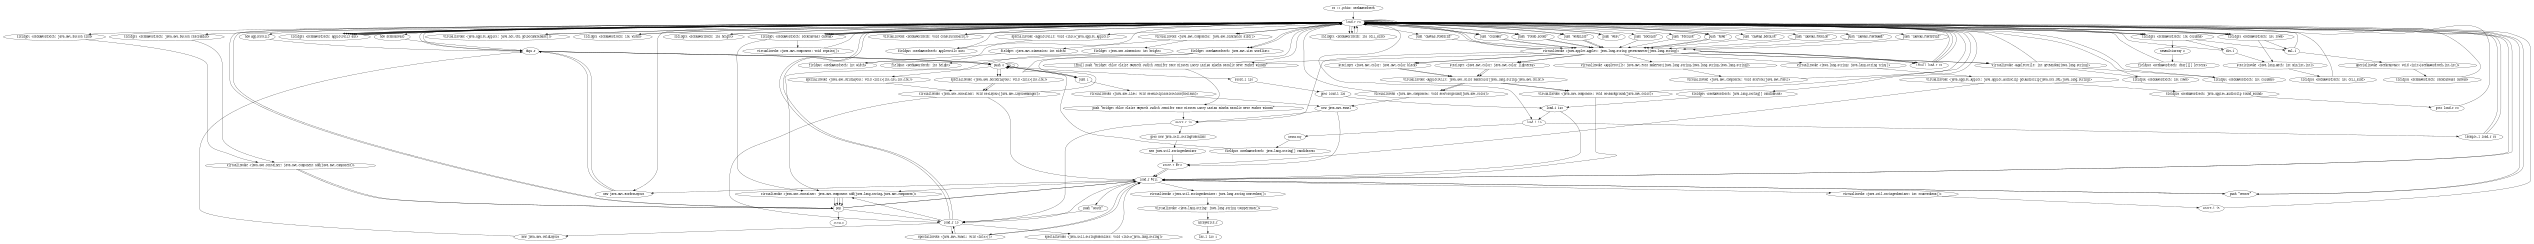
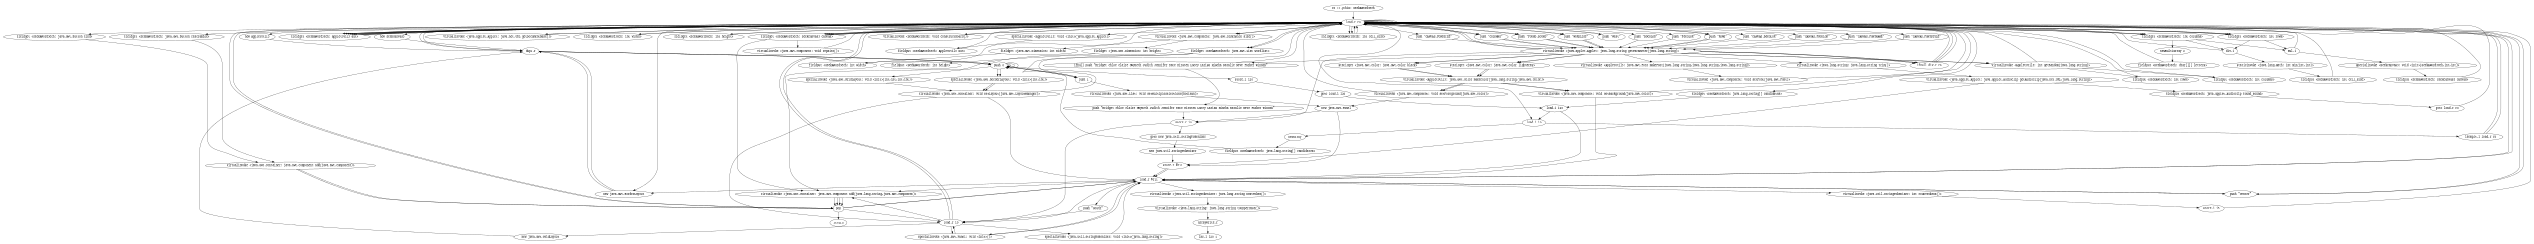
edge "fieldget <SeekAWord3ech: int rows>" -> "staticinvoke <java.lang.Math: int min(int,int)>": now "fieldget <SeekAWord3ech: int rows>" -> "div.i"
node "ifnull load.r r0": label "ifnull load.r r0" -> "ifnull div.r r0"
